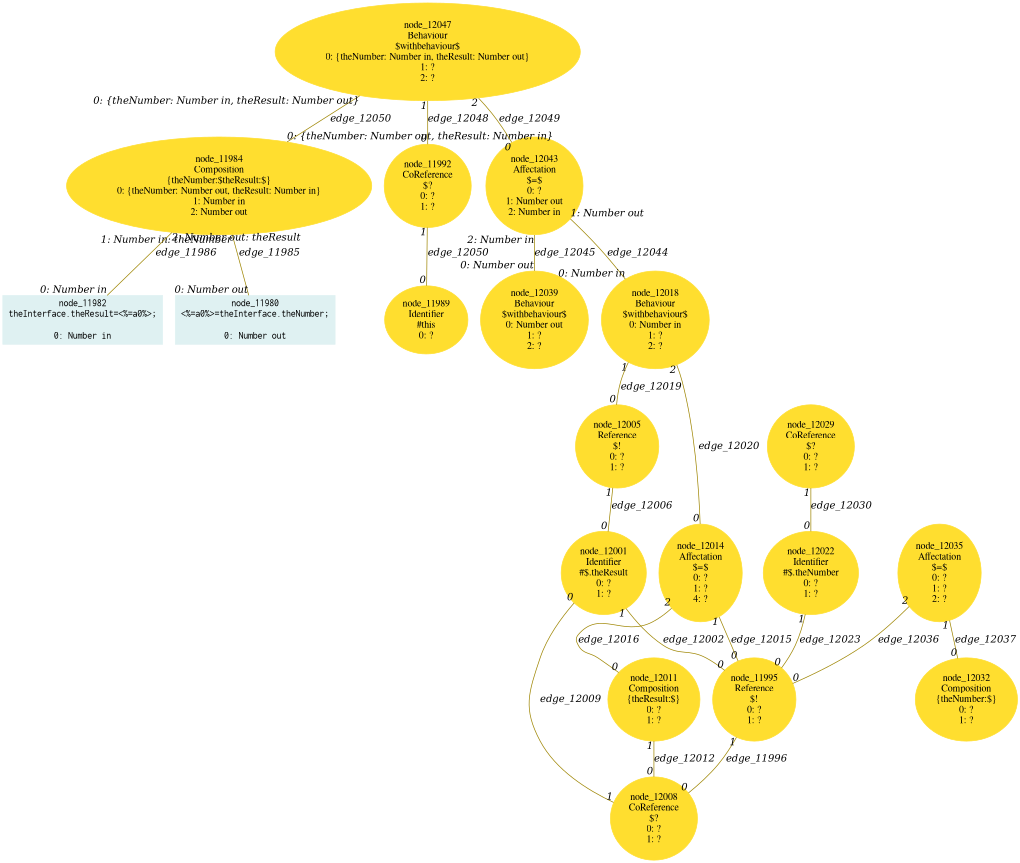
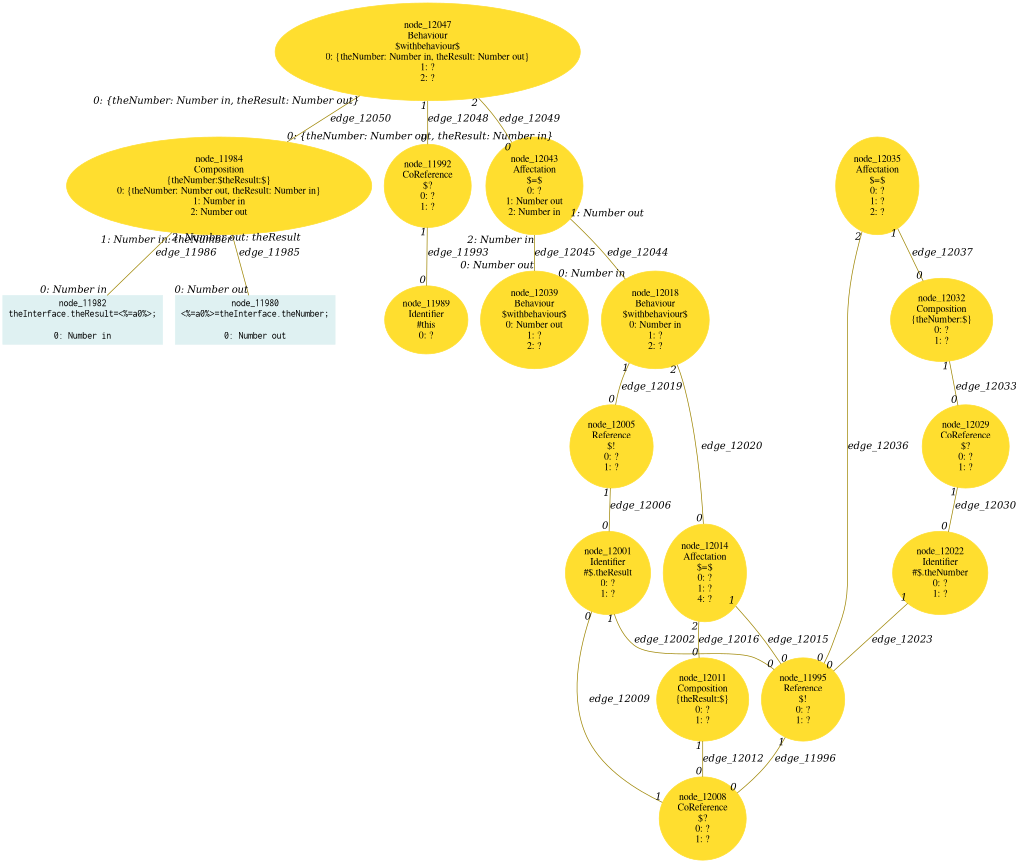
edge "node_11992 CoReference $? 0: ? 1: ?" -- "node_11989 Identifier #this 0: ?": label "edge_12050" -> "edge_11993"
edge "node_12032 Composition {theNumber:$} 0: ? 1: ?" -- "node_12029 CoReference $? 0: ? 1: ?": added, label "edge_12033"
